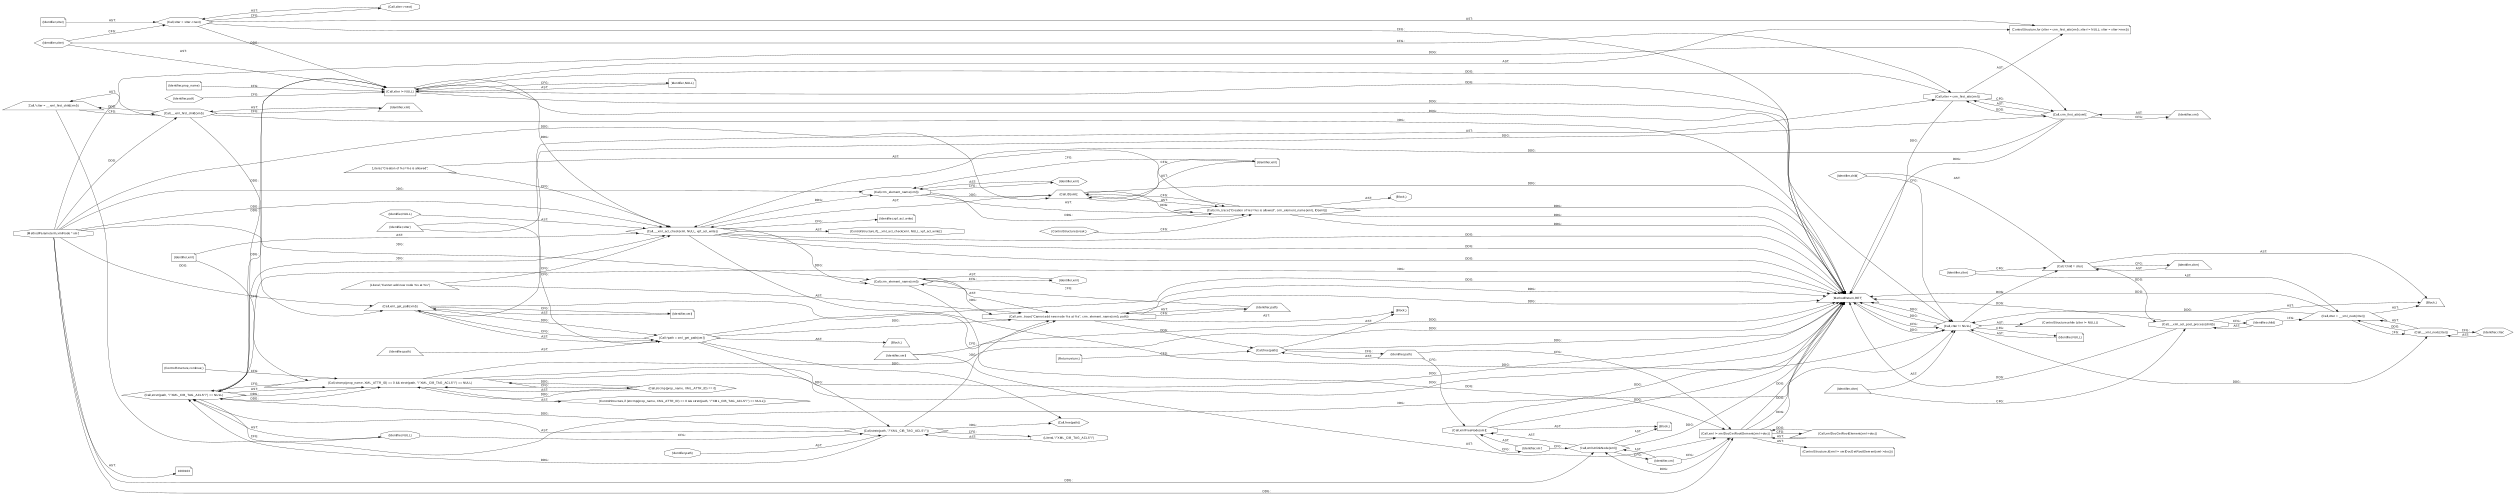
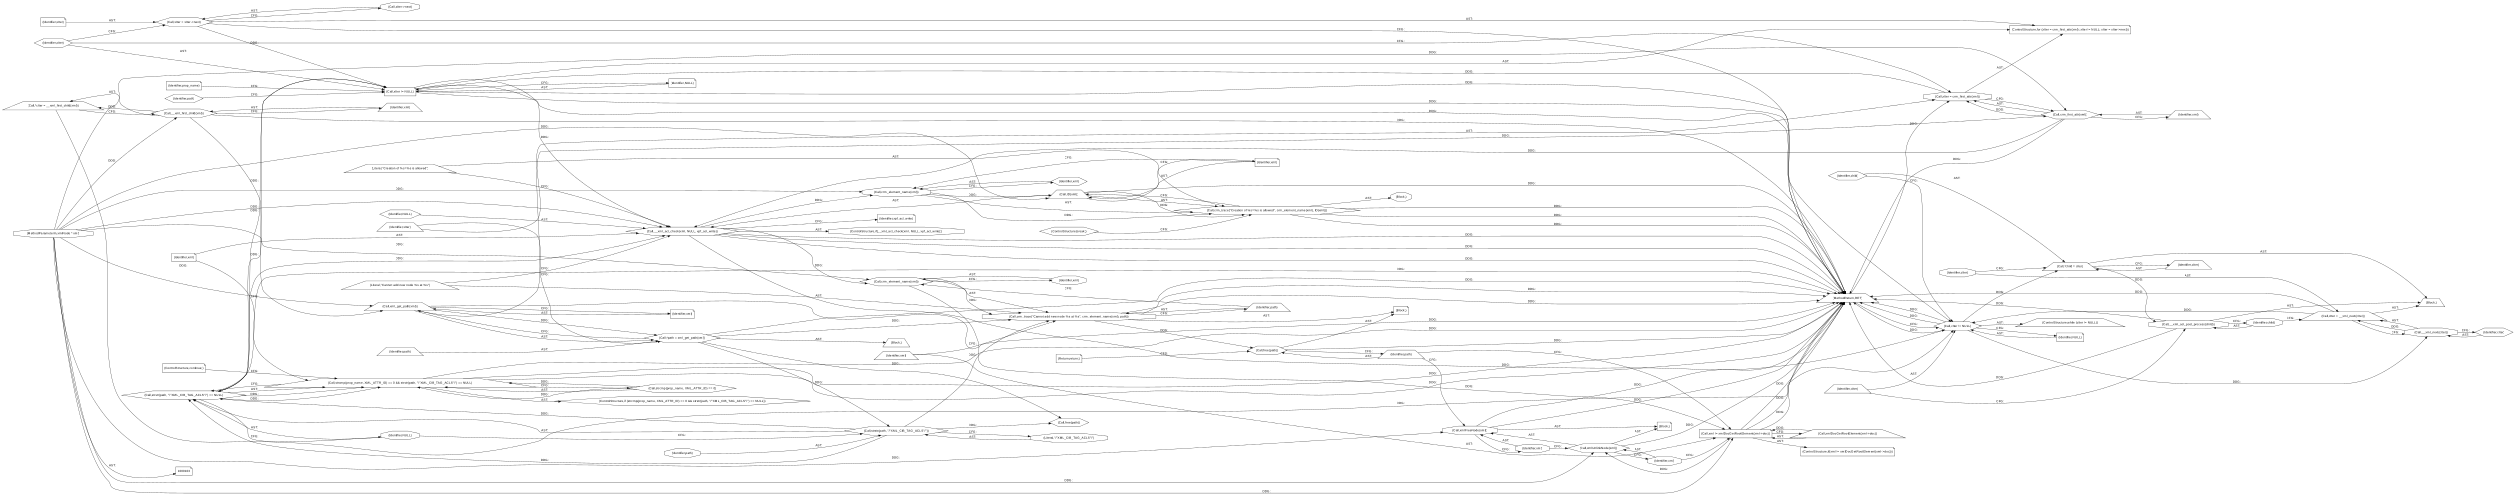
edge "(Call,xIter = crm_first_attr(xml))" -> "(MethodReturn,RET)": reversed
edge "(MethodParameterIn,xmlNode * xml)" -> "(Call,xmlFreeNode(xml))": added, label "DDG:"
